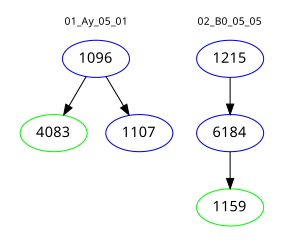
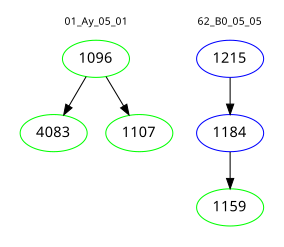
cluster "02_B0_05_05": label "02_B0_05_05" -> "62_B0_05_05"
node "1096": color blue -> green
node "1107": color blue -> green
node "6184": label "6184" -> "1184"
